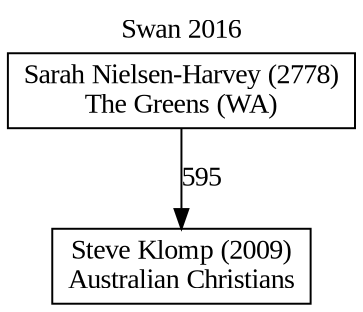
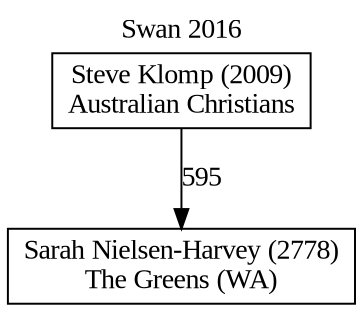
edge "Sarah Nielsen-Harvey (2778) The Greens (WA)" -> "Steve Klomp (2009) Australian Christians": reversed
